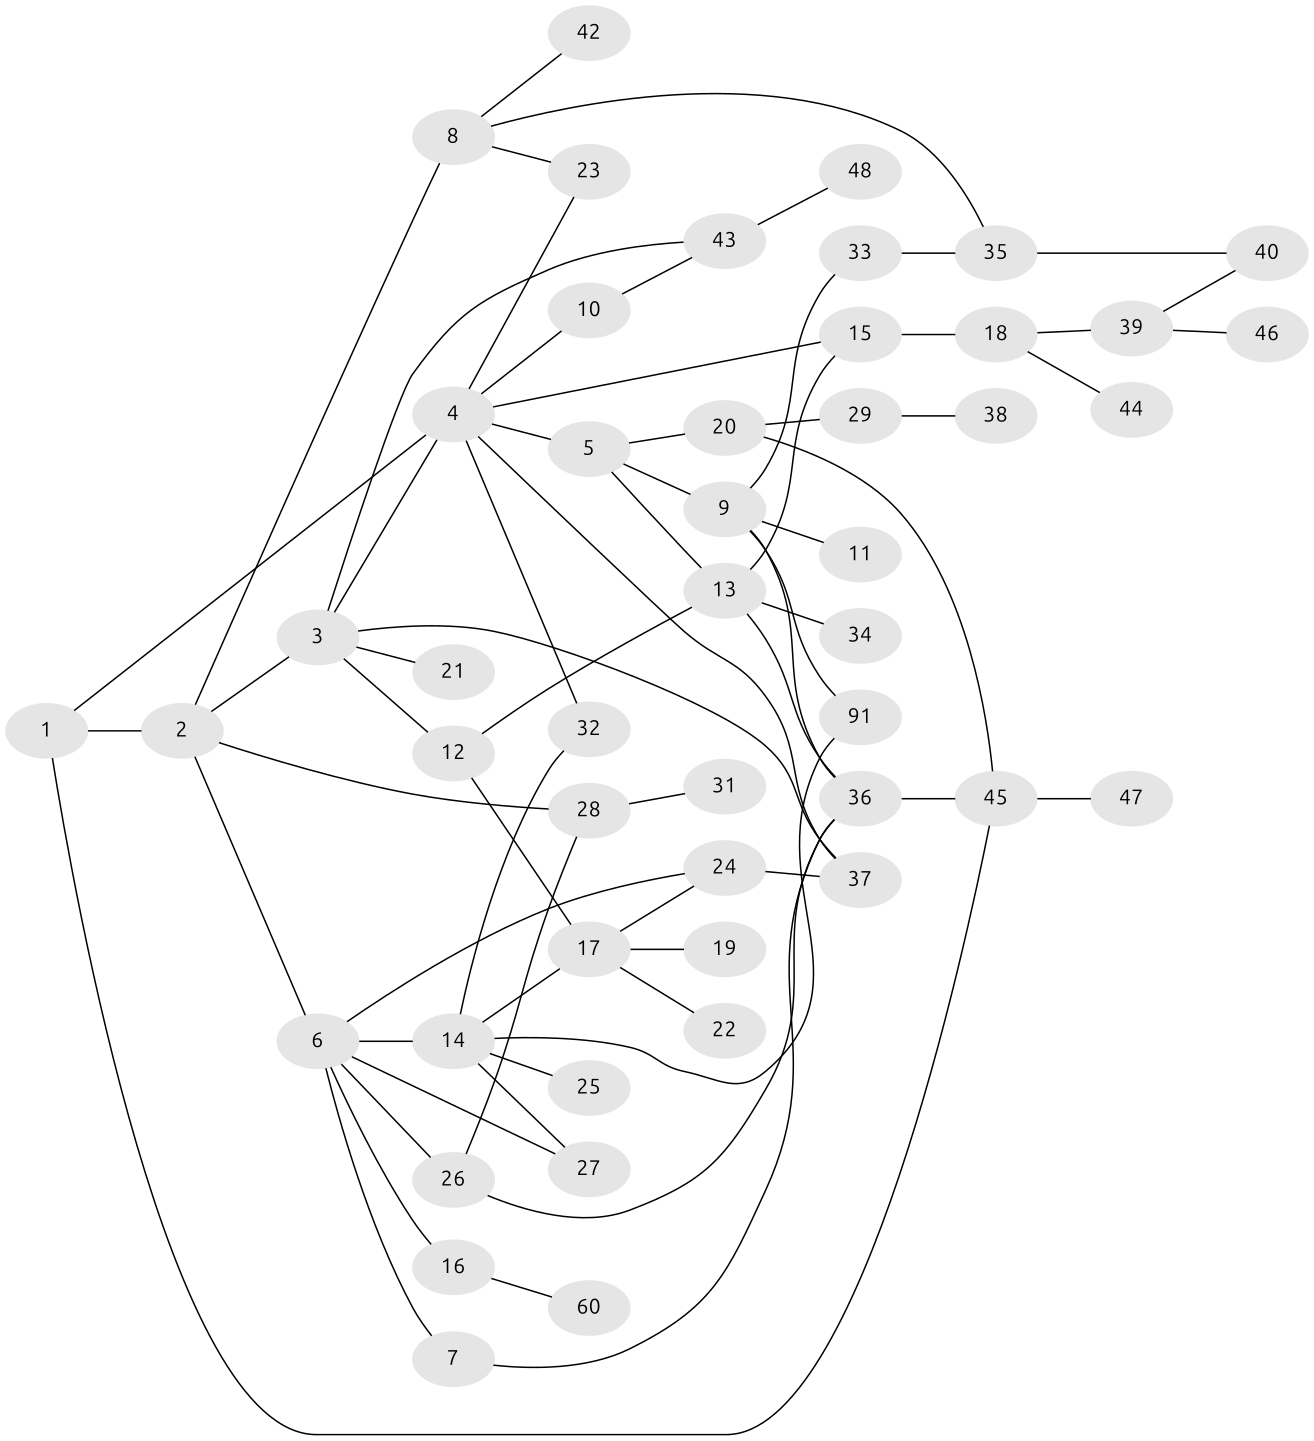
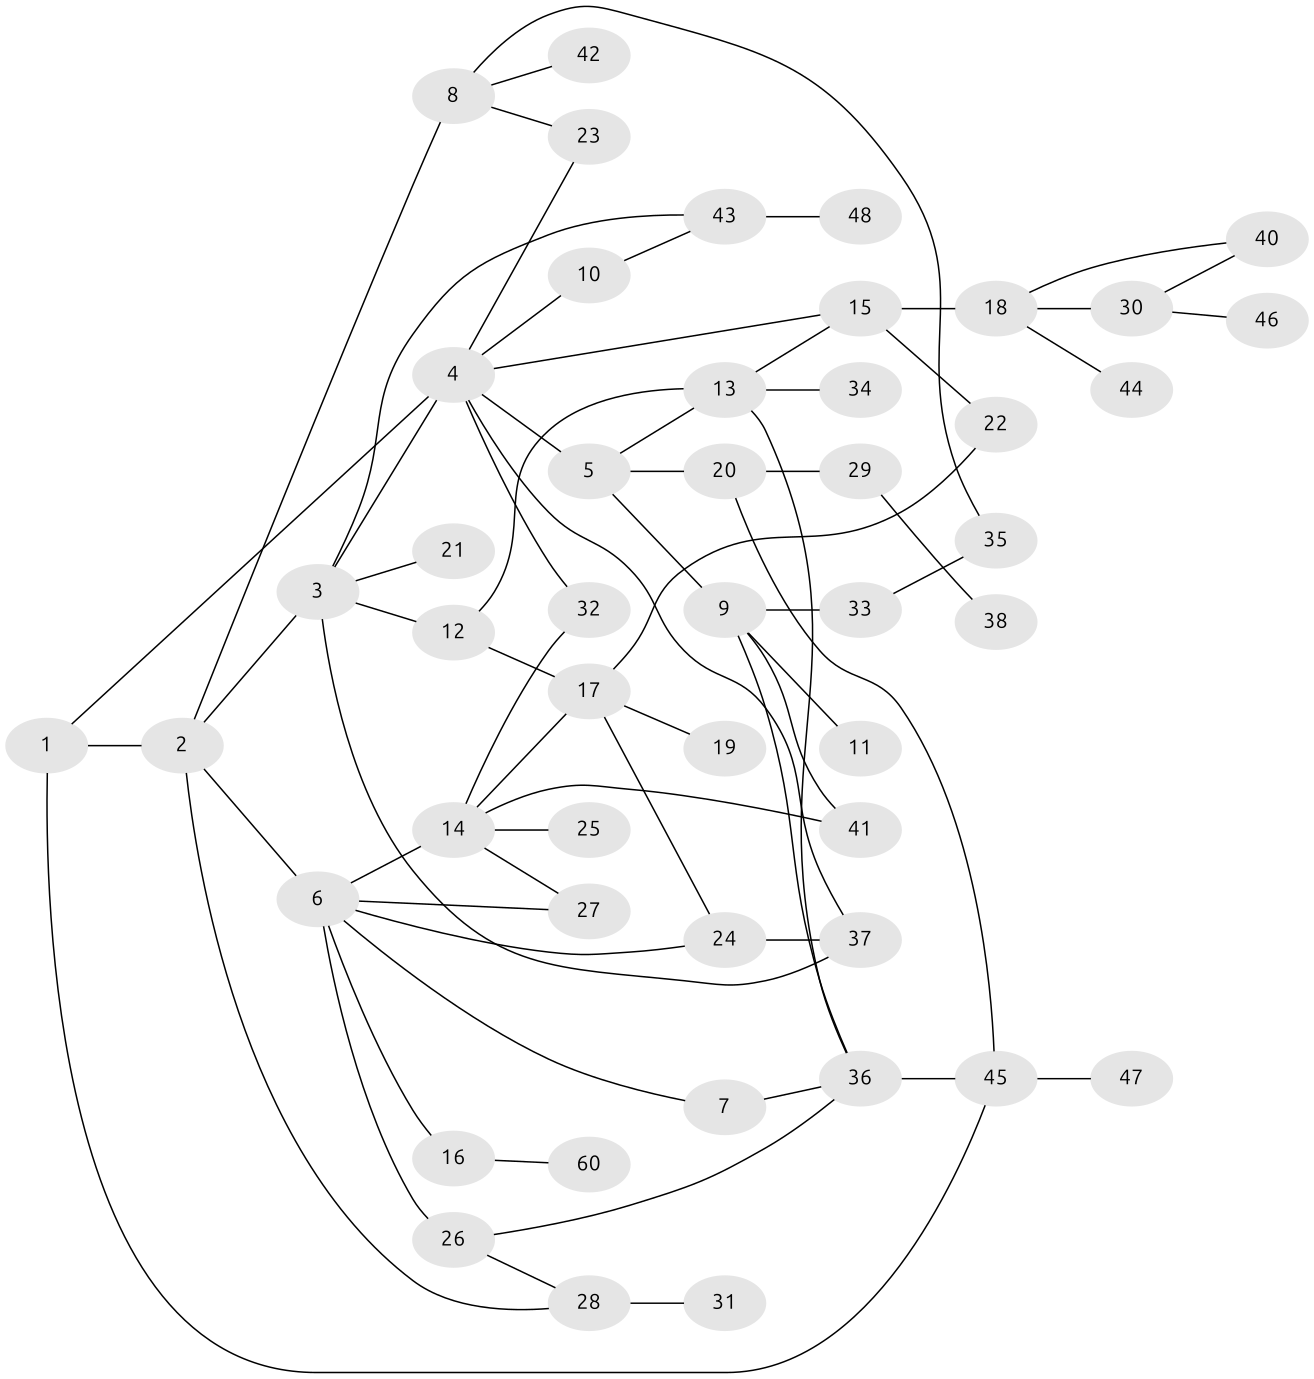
edge "35" -- "40": now "18" -- "40"
node "39": label "39" -> "30"
edge "15" -- "22": added
node "91": label "91" -> "41"
